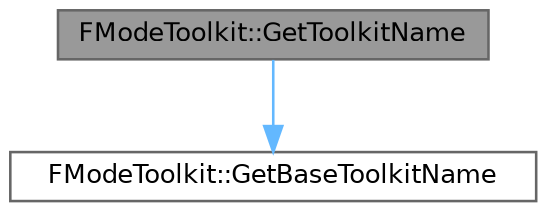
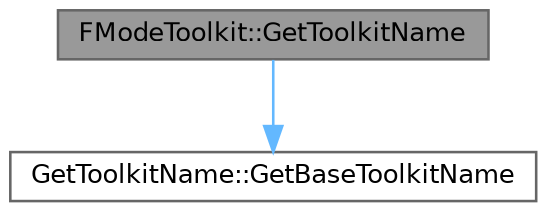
node "FModeToolkit::GetBaseToolkitName": label "FModeToolkit::GetBaseToolkitName" -> "GetToolkitName::GetBaseToolkitName"
